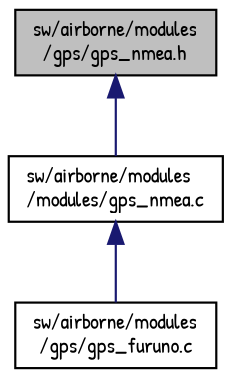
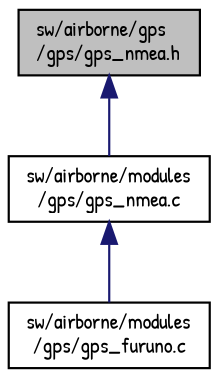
node "sw/airborne/modules /gps/gps_nmea.h": label "sw/airborne/modules /gps/gps_nmea.h" -> "sw/airborne/gps /gps/gps_nmea.h"
node "sw/airborne/modules /modules/gps_nmea.c": label "sw/airborne/modules /modules/gps_nmea.c" -> "sw/airborne/modules /gps/gps_nmea.c"
